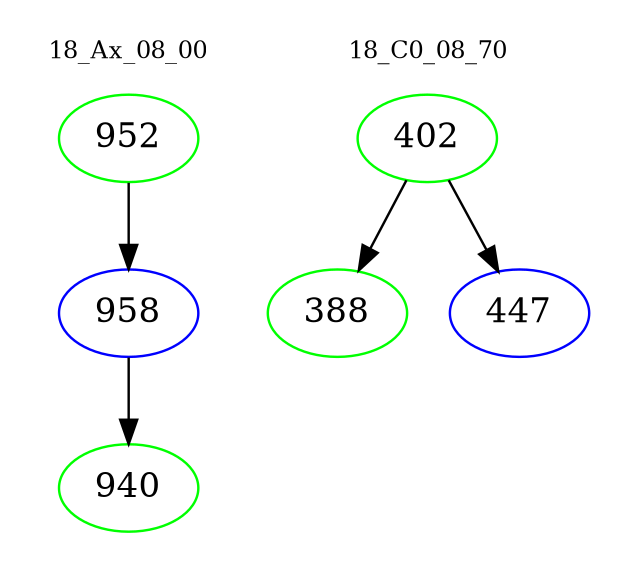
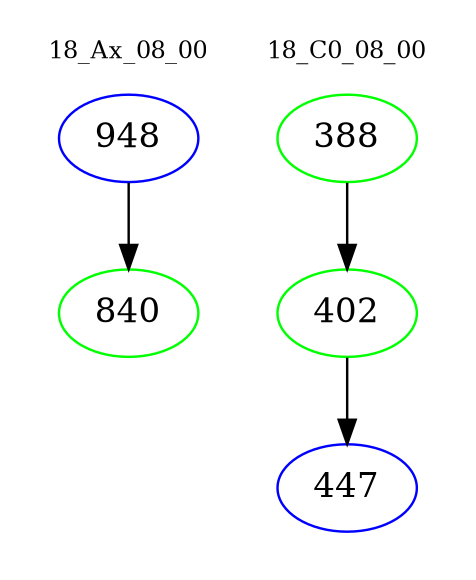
cluster "18_C0_08_70": label "18_C0_08_70" -> "18_C0_08_00"
node "952": removed
edge "402" -> "388": reversed
node "958": label "958" -> "948"
node "940": label "940" -> "840"
